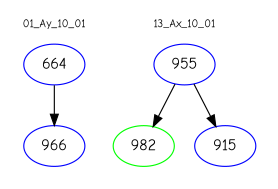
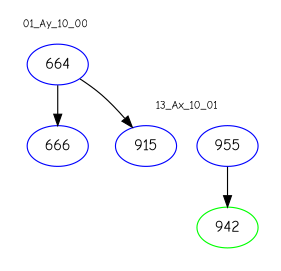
cluster "01_Ay_10_01": label "01_Ay_10_01" -> "01_Ay_10_00"
edge "955" -> "915": now "664" -> "915"
node "966": label "966" -> "666"
node "982": label "982" -> "942"
